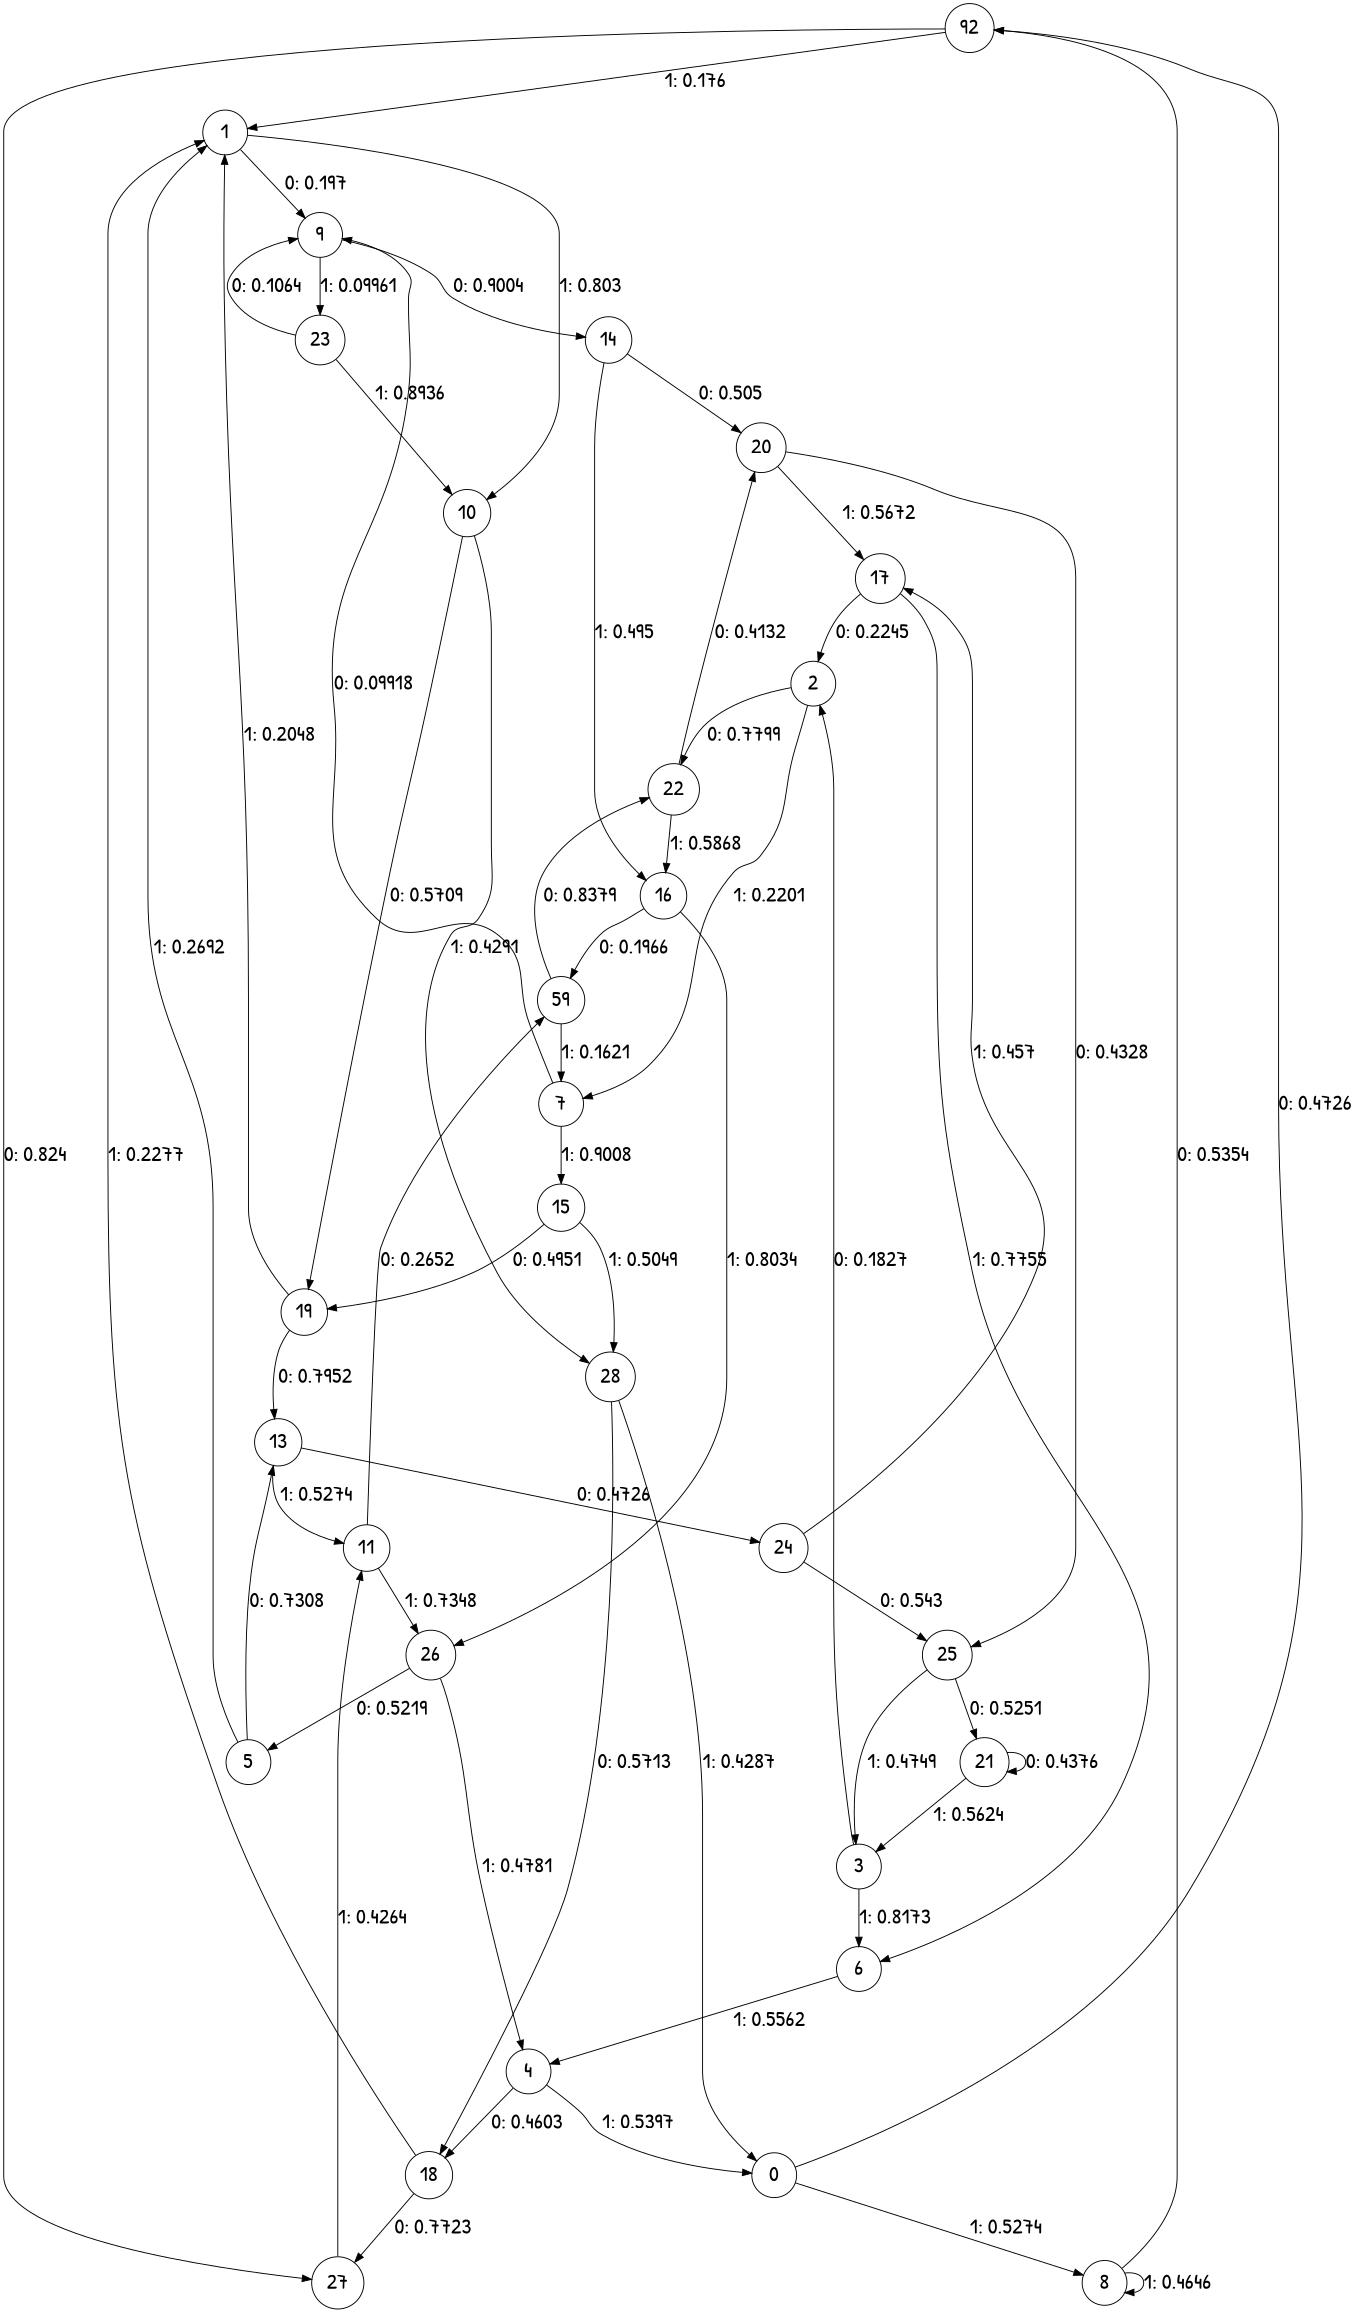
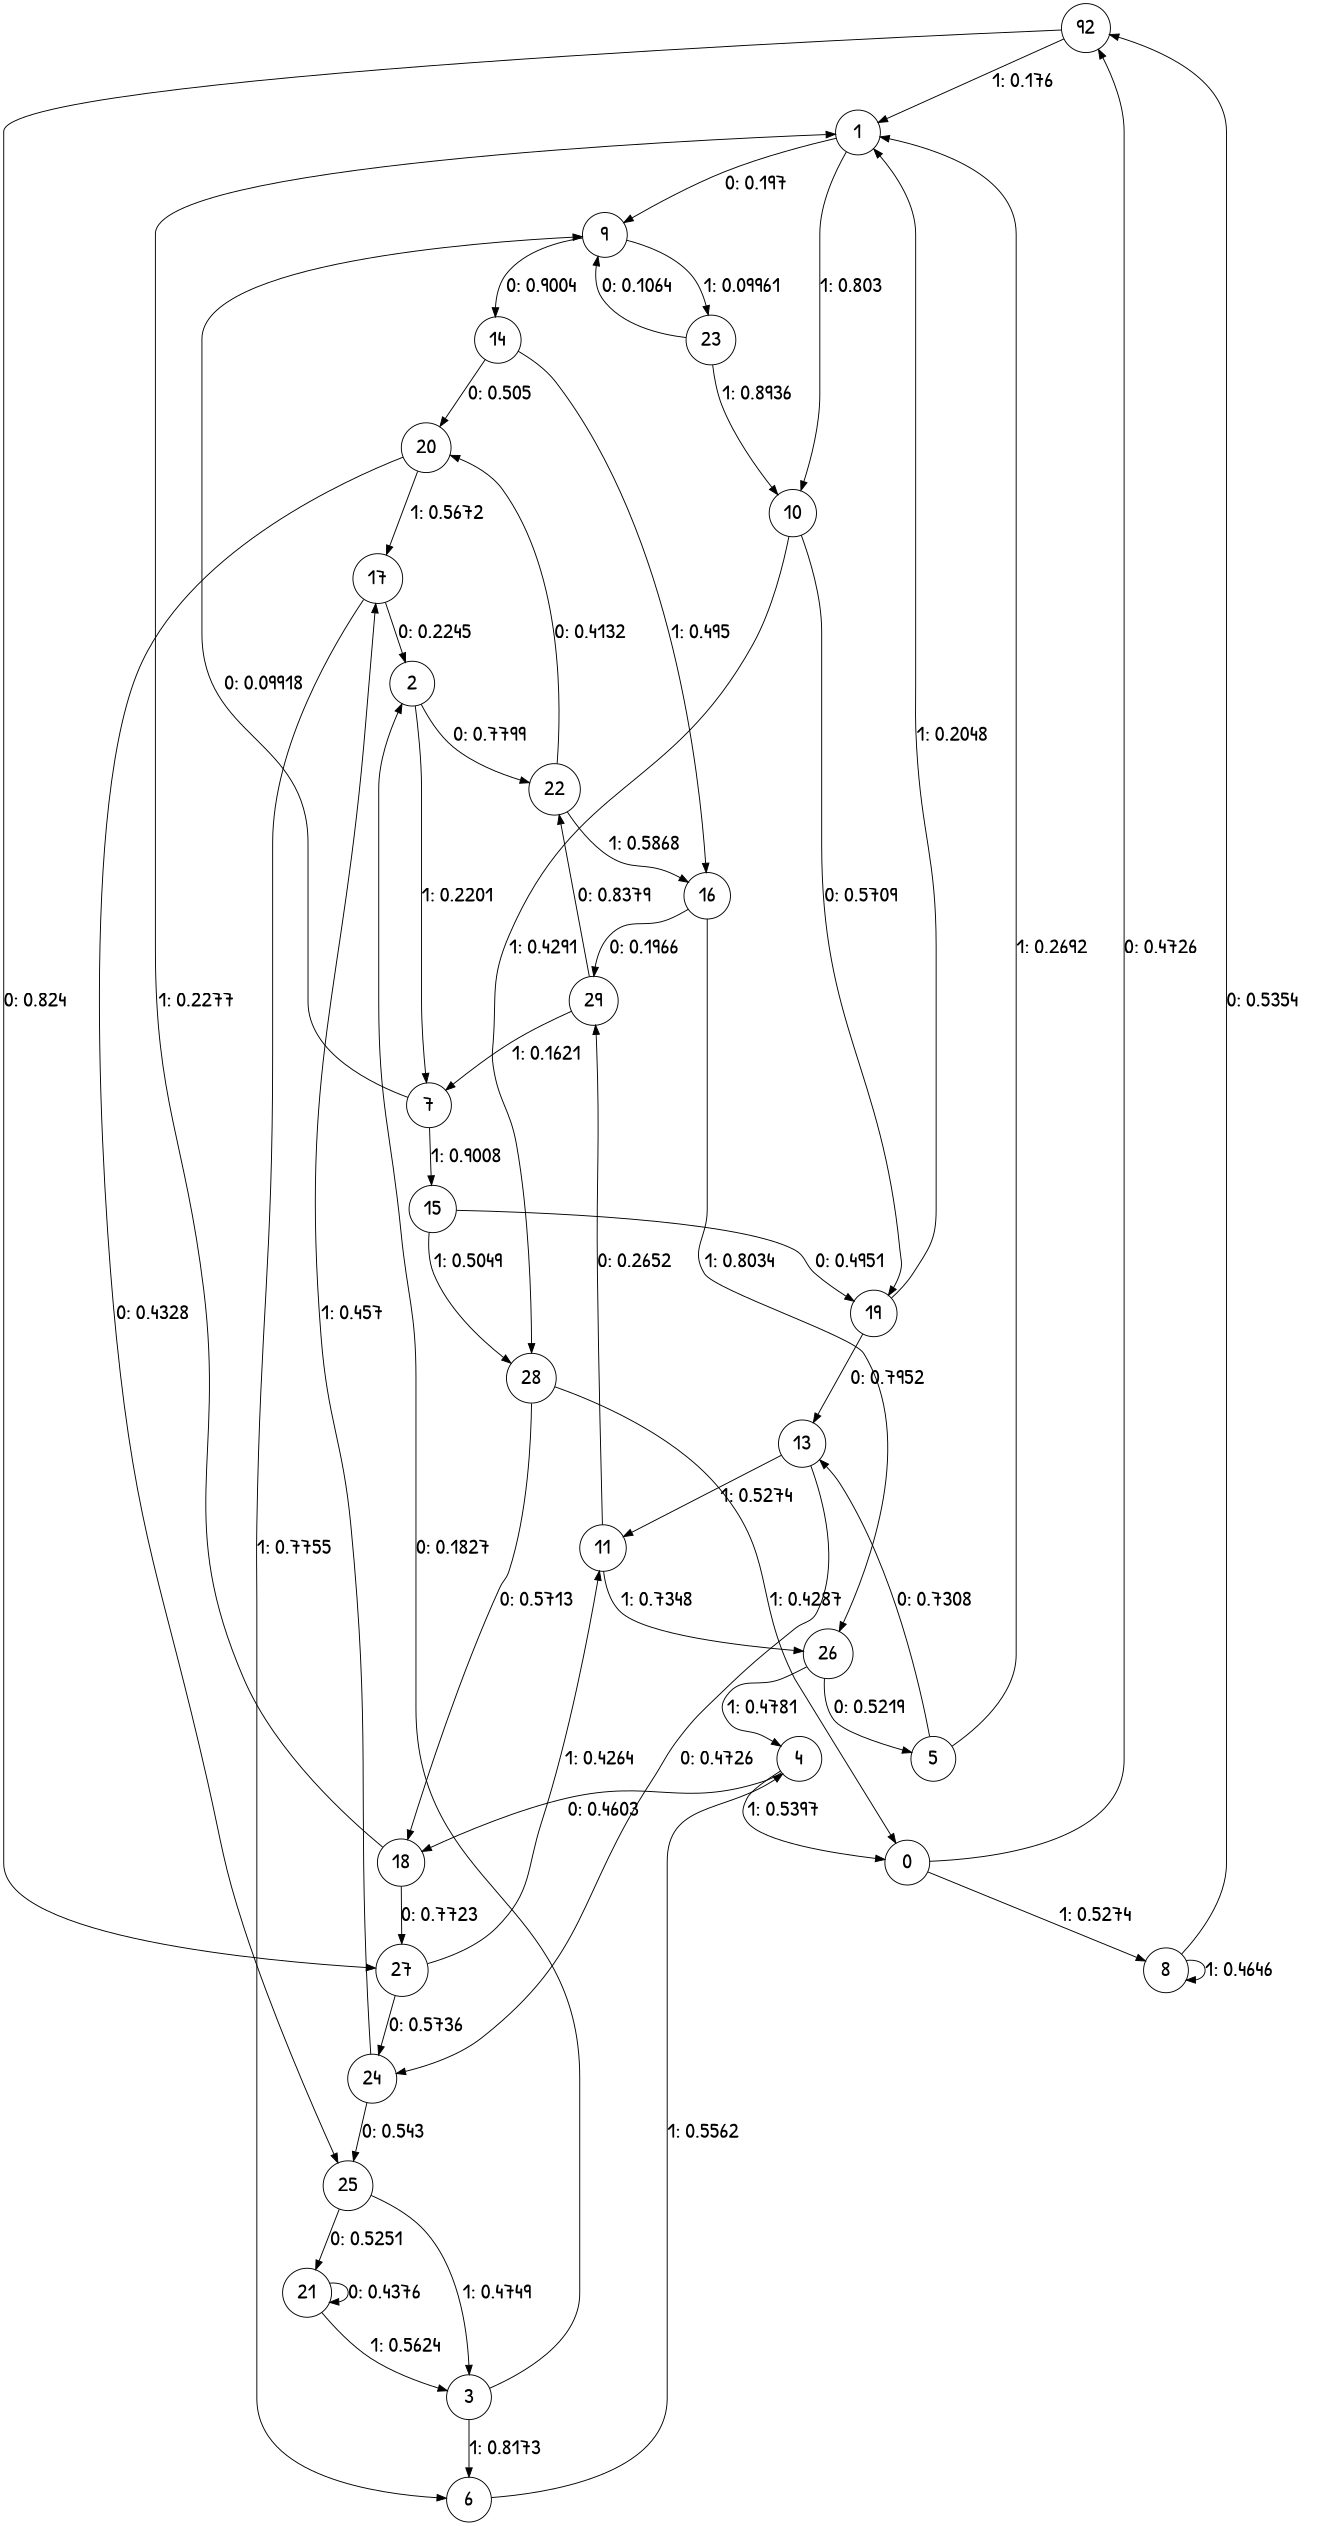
node "59": label "59" -> "29"
edge "27" -> "24": added, label "0: 0.5736"
